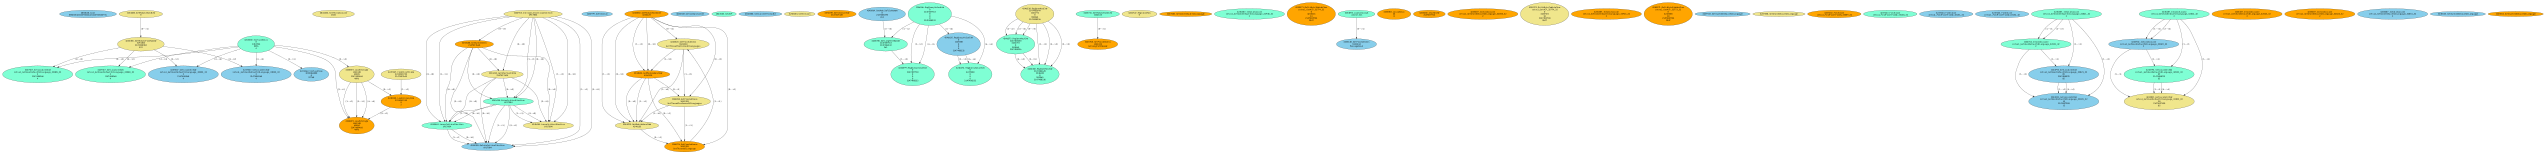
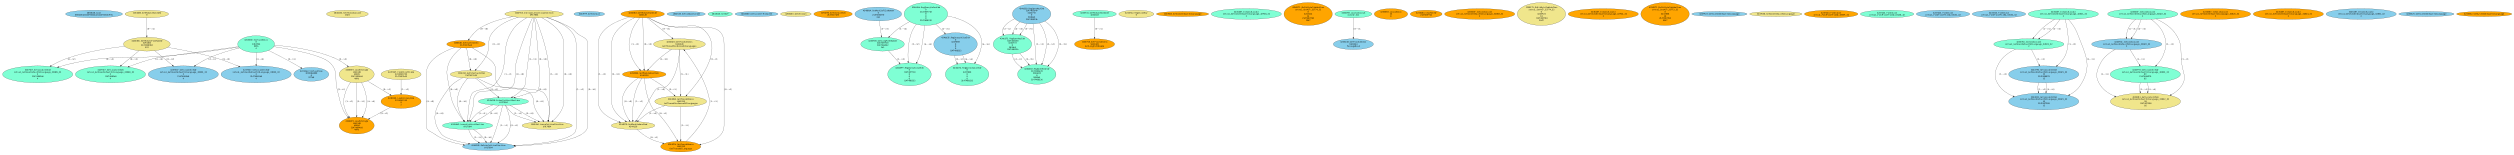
node "4246338.RegOpenKeyExW 2147483649 4246772 0 983065 2147408236": fillcolor khaki -> skyblue
edge "4250188.GetSystemInfo 2147417660" -> "4245418.EnterCriticalSection 6917004": removed, label "(0-->0)"
